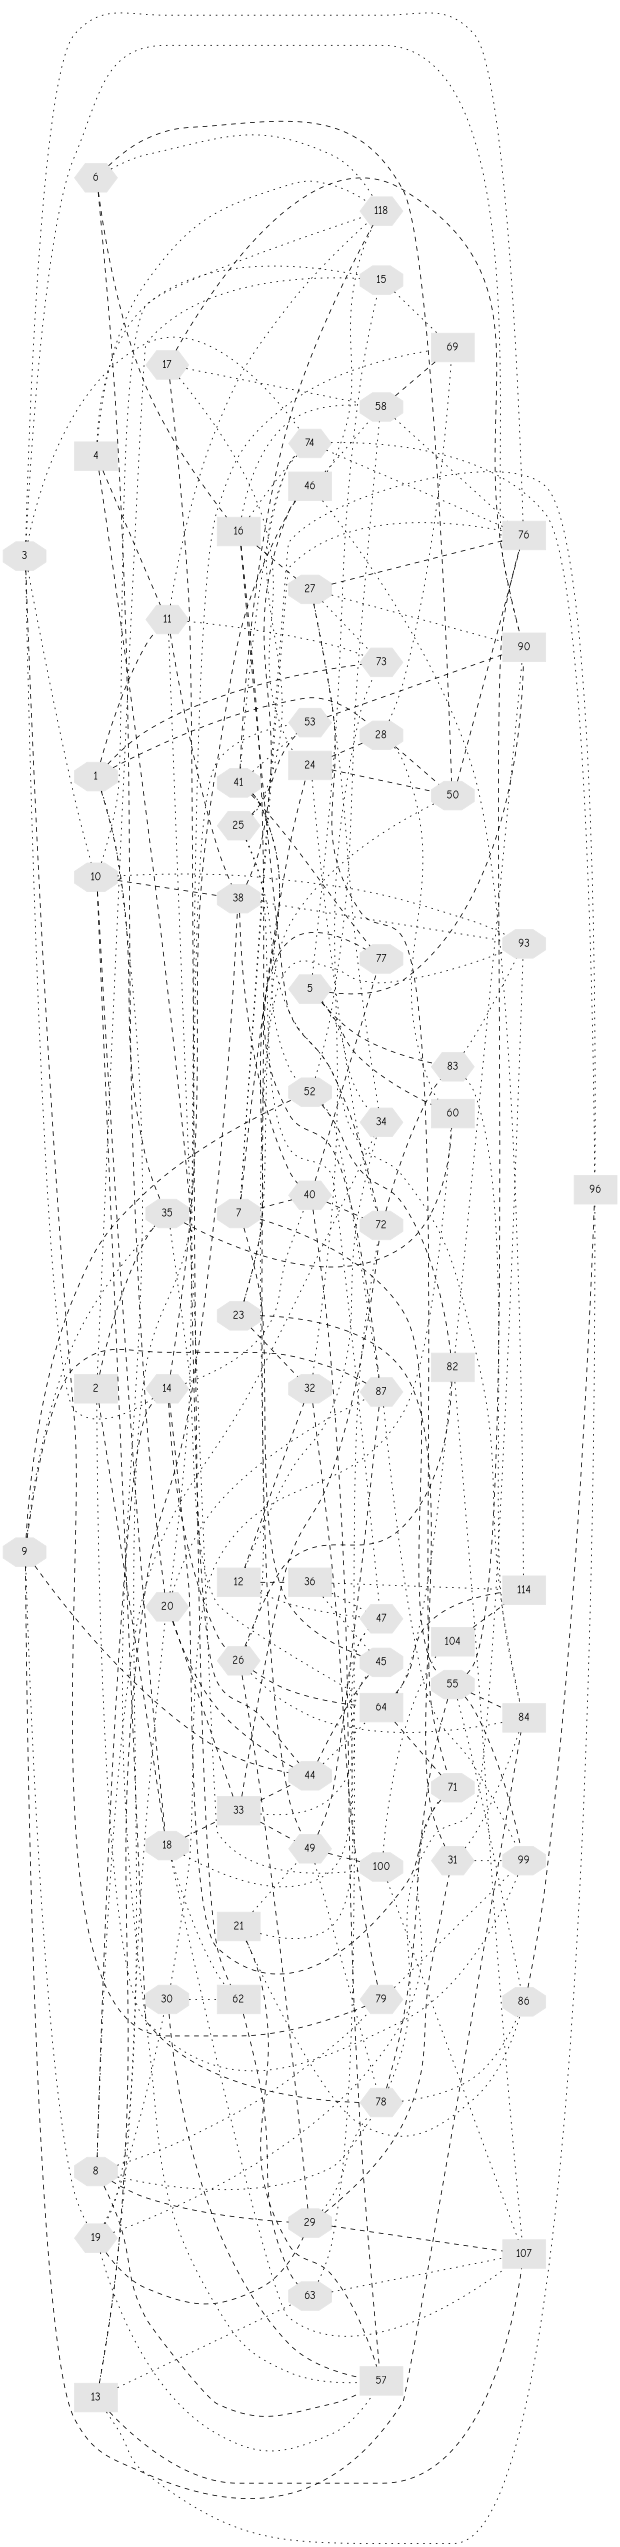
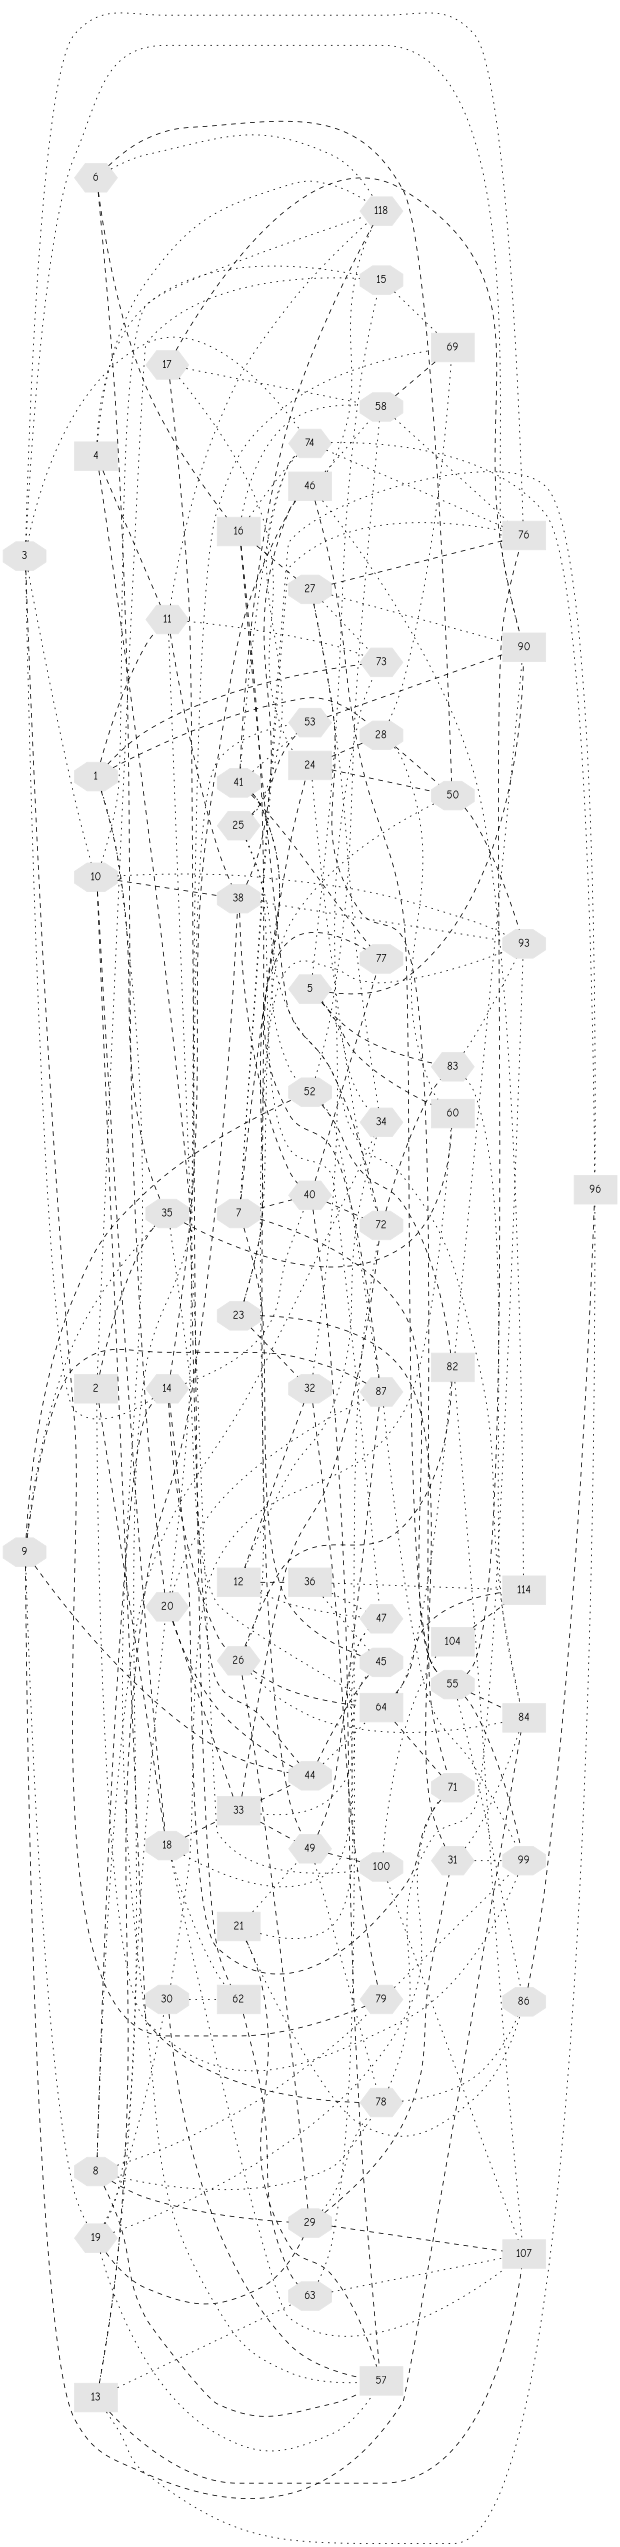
edge "76" -- "50": now "93" -- "50"
edge "55" -- "78": now "55" -- "46"
